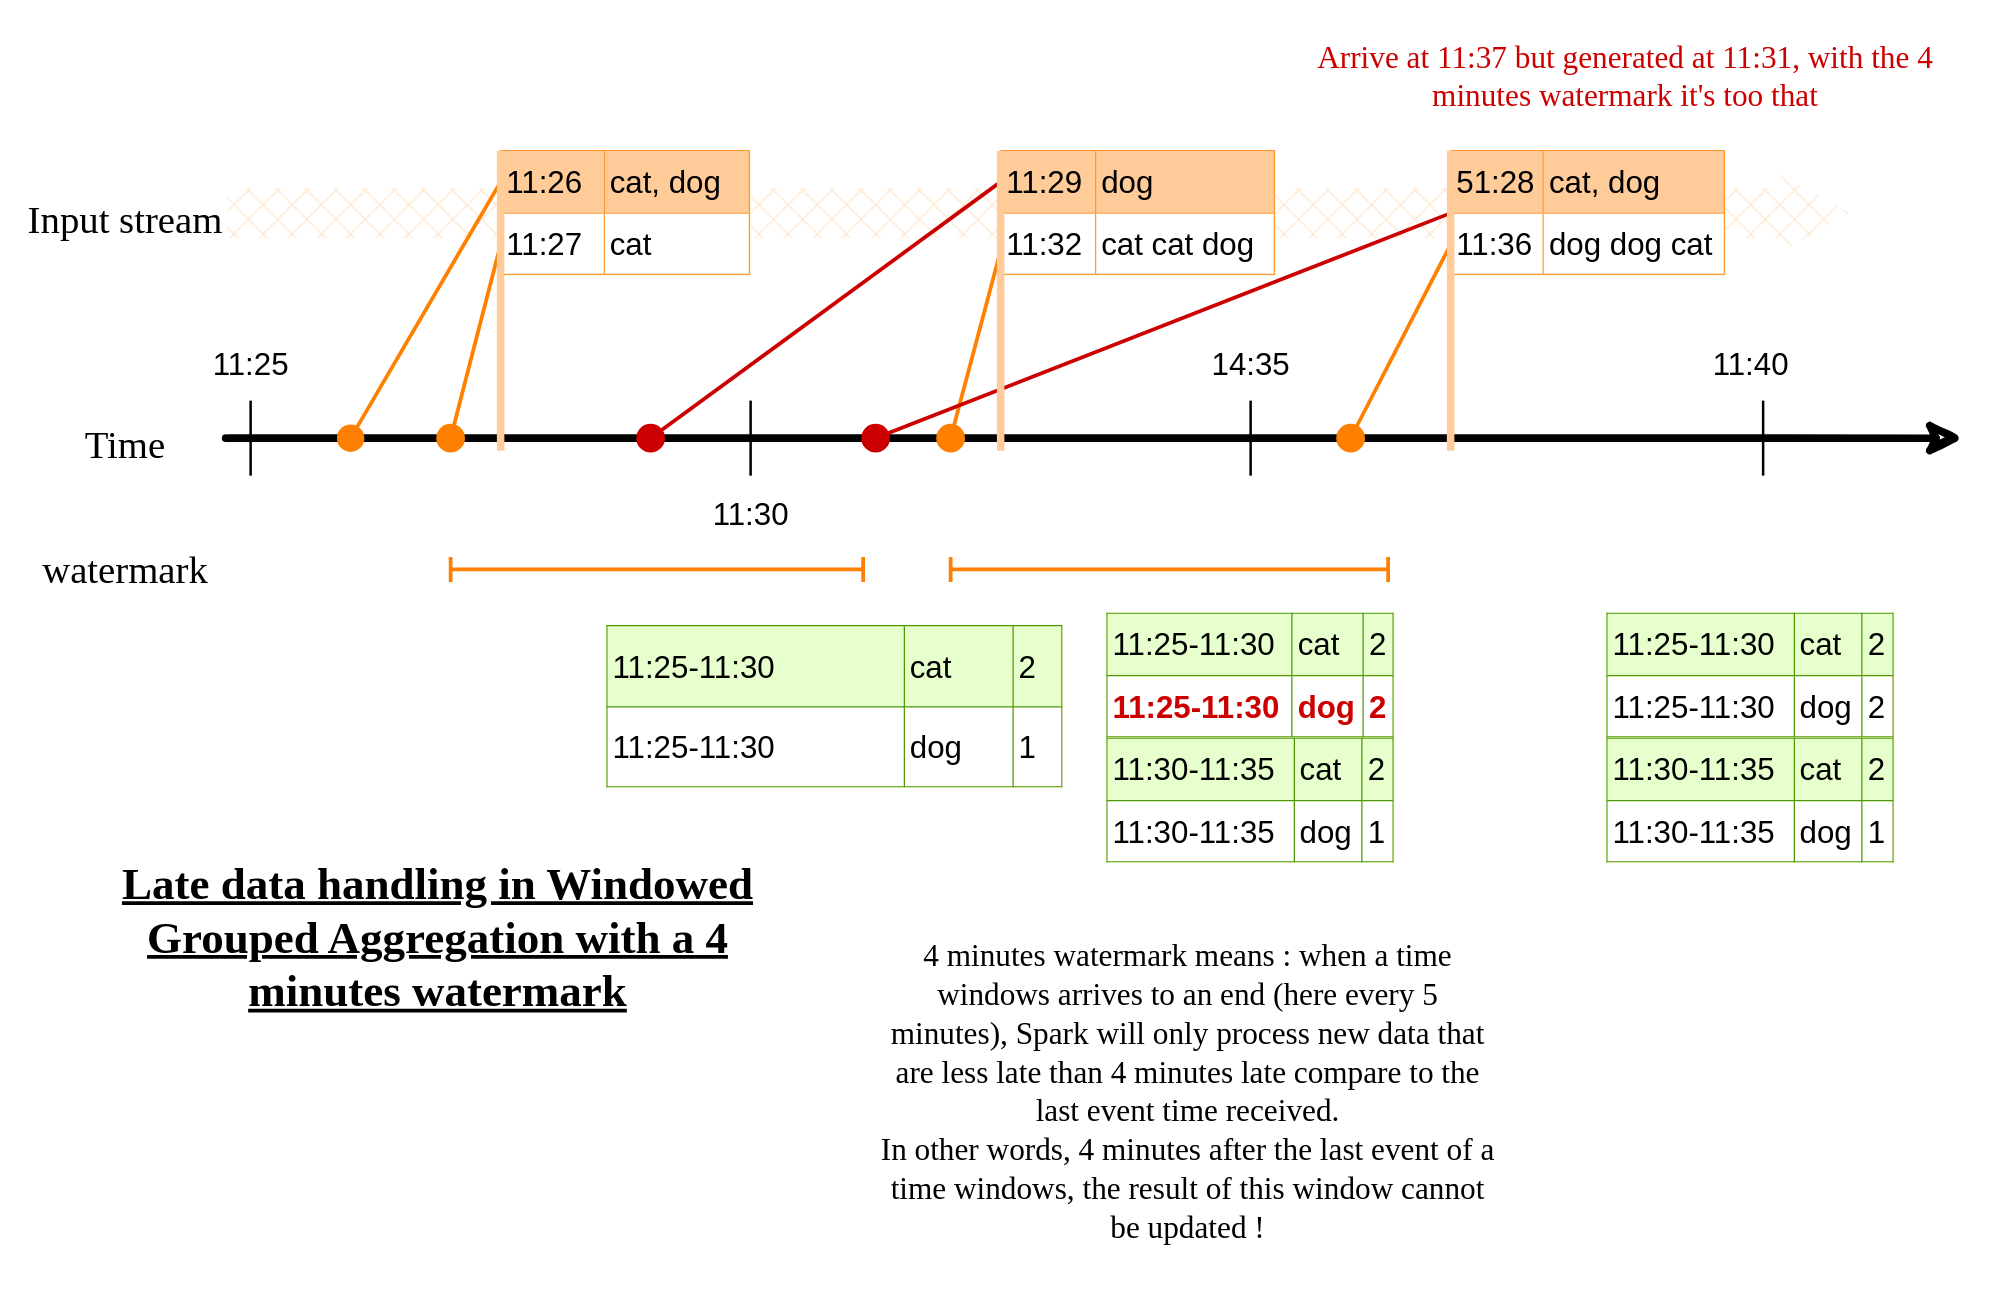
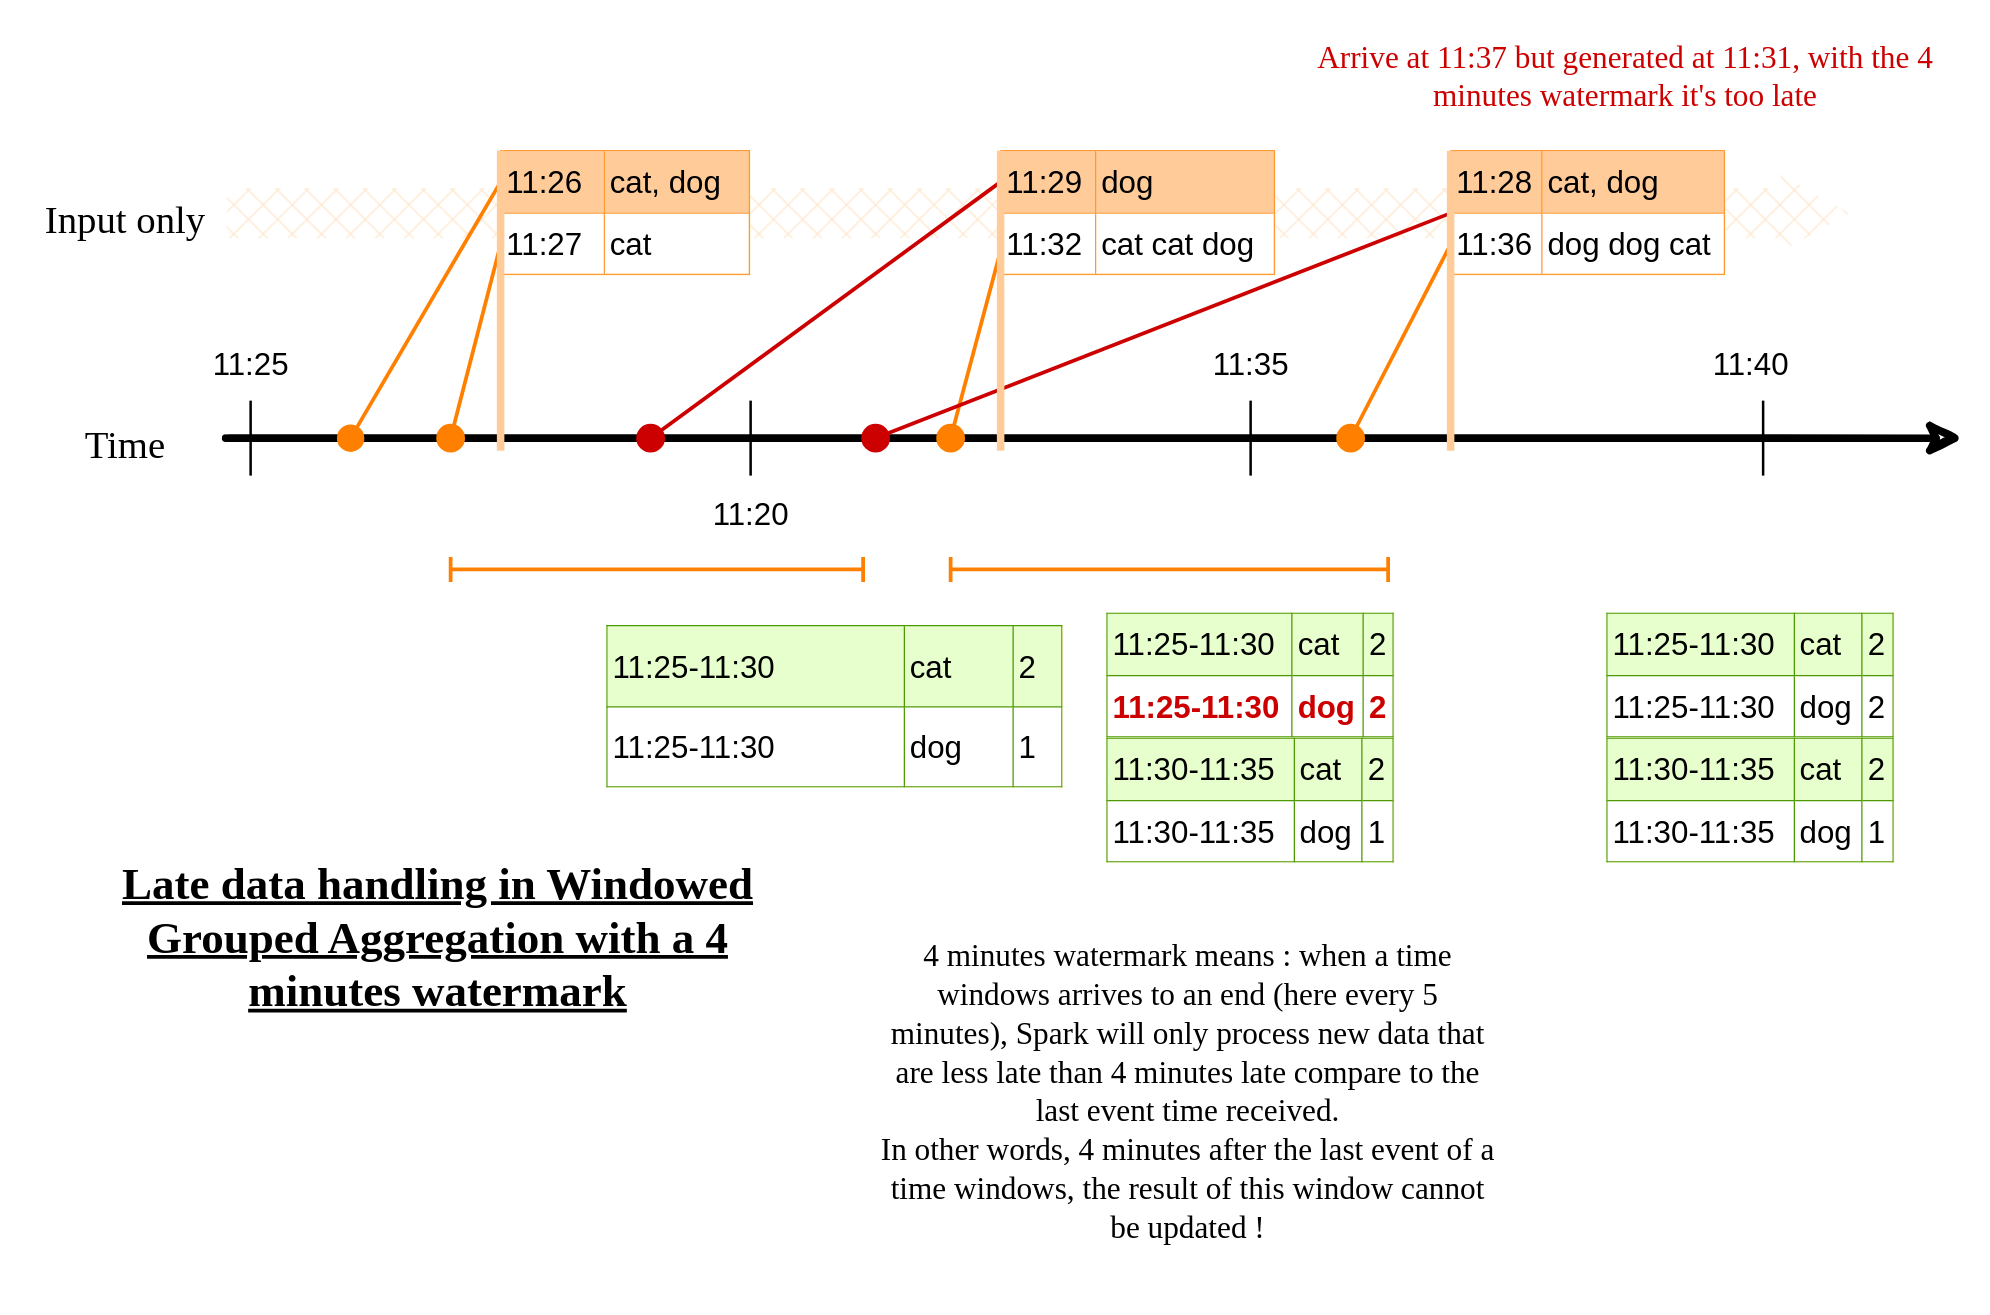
node "Arrive at 11:37 but generated at 11:31, with the 4 minutes watermark it's too that": label "Arrive at 11:37 but generated at 11:31, with the 4 minutes watermark it's too that" -> "Arrive at 11:37 but generated at 11:31, with the 4 minutes watermark it's too late"
node "51:28 cat, dog 11:36 dog dog cat": label "51:28 cat, dog 11:36 dog dog cat" -> "11:28 cat, dog 11:36 dog dog cat"
node "Input stream": label "Input stream" -> "Input only"
node "14:35": label "14:35" -> "11:35"
node "11:30": label "11:30" -> "11:20"
node "watermark": removed
